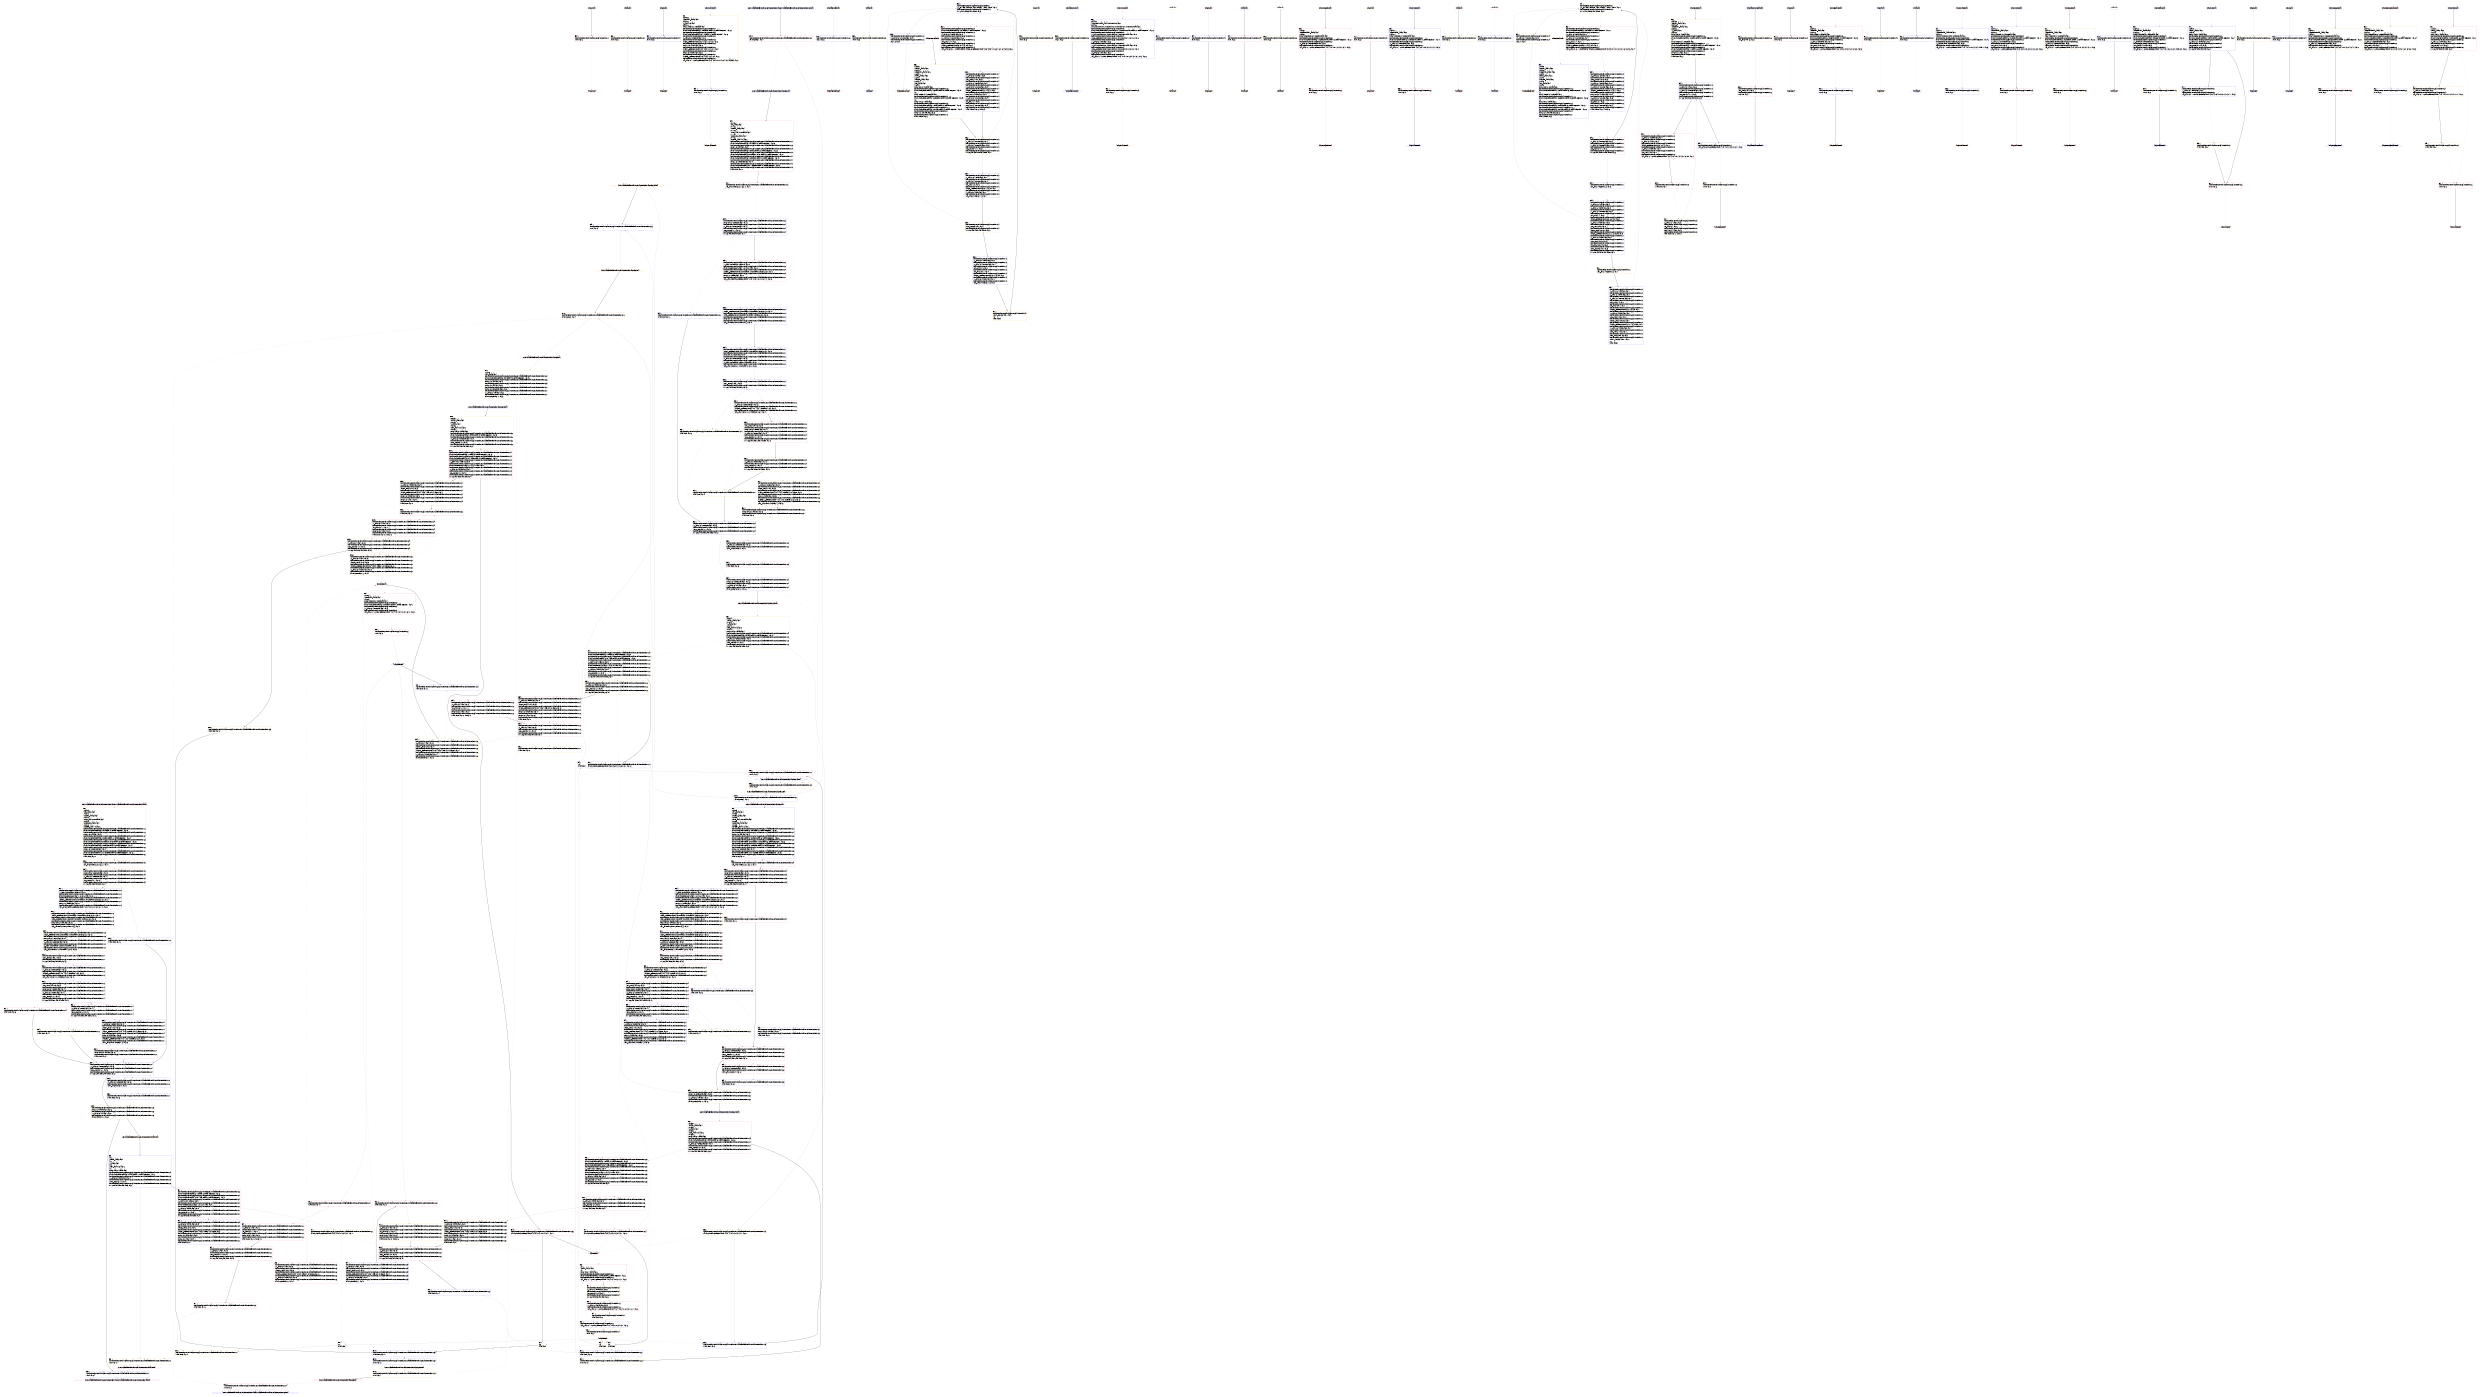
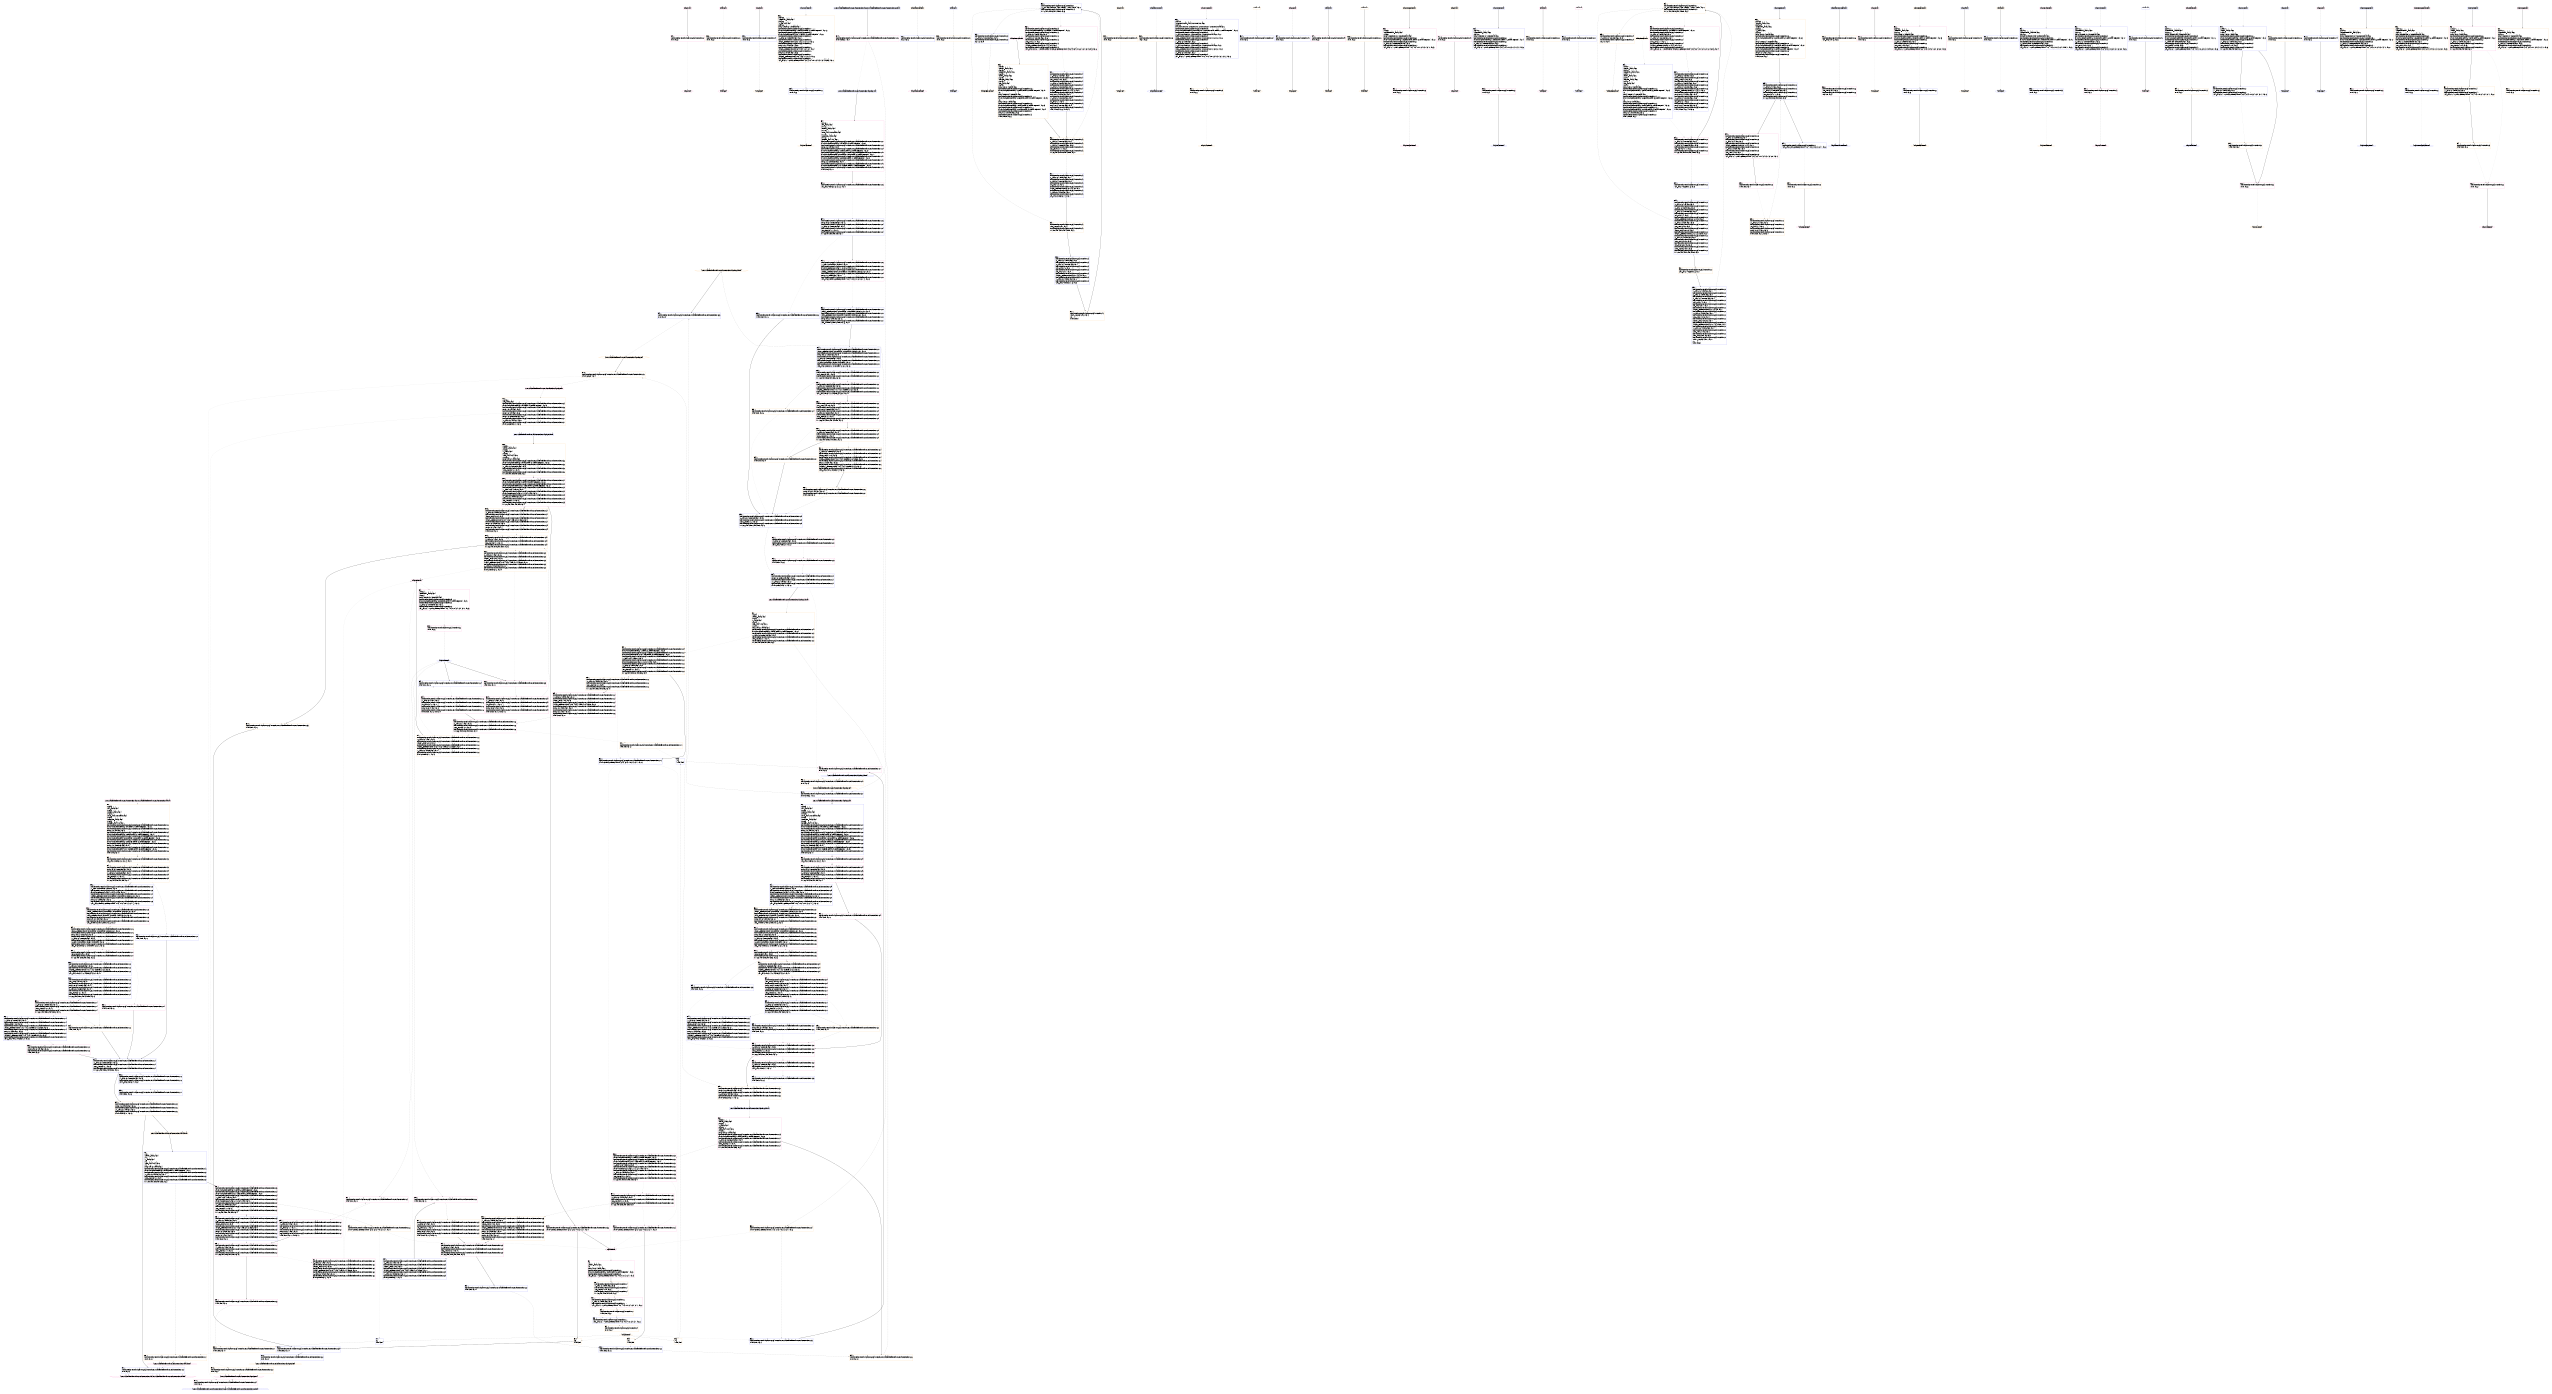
node "{io_ll_printLongLine_end}": removed
edge "BB103:" -> "BB108:": now "{io_ll_printIntLine_end}" -> "BB108:"
